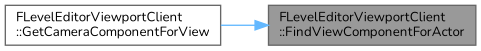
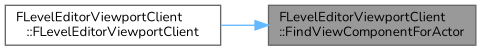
node "FLevelEditorViewportClient ::GetCameraComponentForView": label "FLevelEditorViewportClient ::GetCameraComponentForView" -> "FLevelEditorViewportClient ::FLevelEditorViewportClient"
